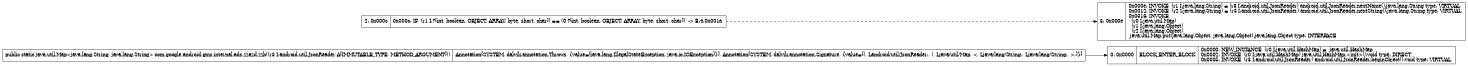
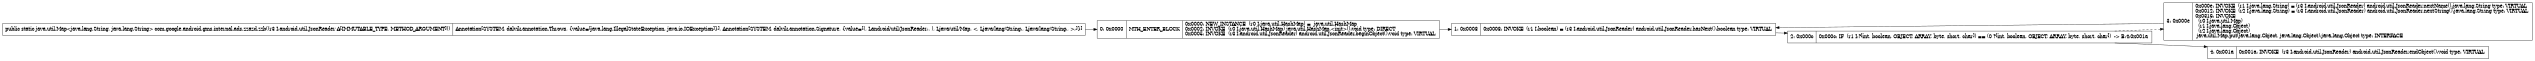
node "1: 0x0008": added
node "4: 0x001a": added
node "0: 0x0000": text "BLOCK_ENTER_BLOCK" -> "MTH_ENTER_BLOCK"
